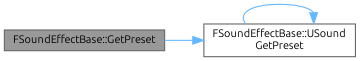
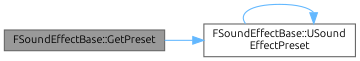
node "FSoundEffectBase::USound GetPreset": label "FSoundEffectBase::USound GetPreset" -> "FSoundEffectBase::USound EffectPreset"
